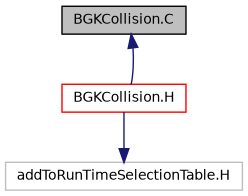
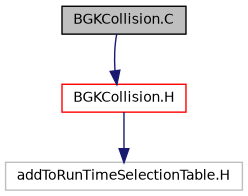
edge "BGKCollision.H" -> "BGKCollision.C": reversed
